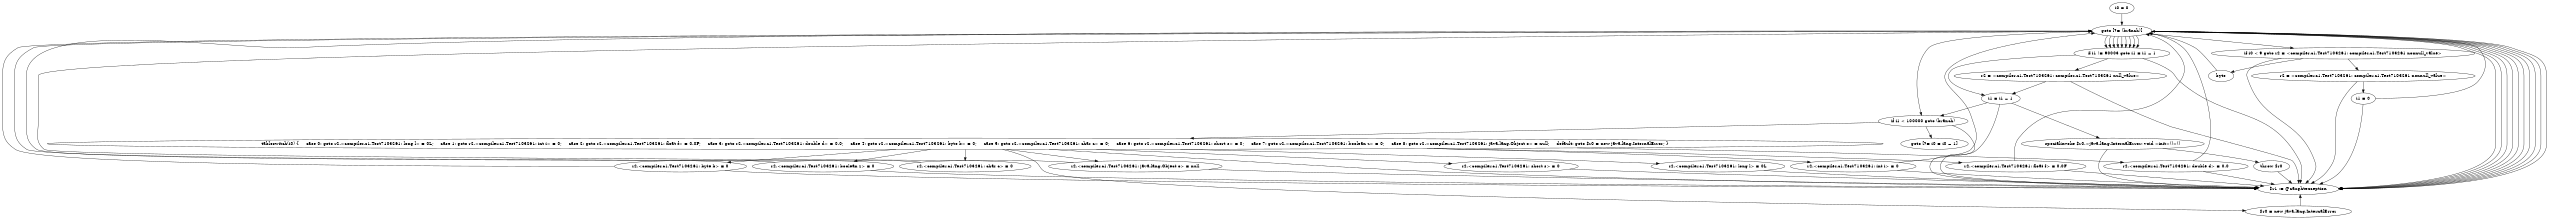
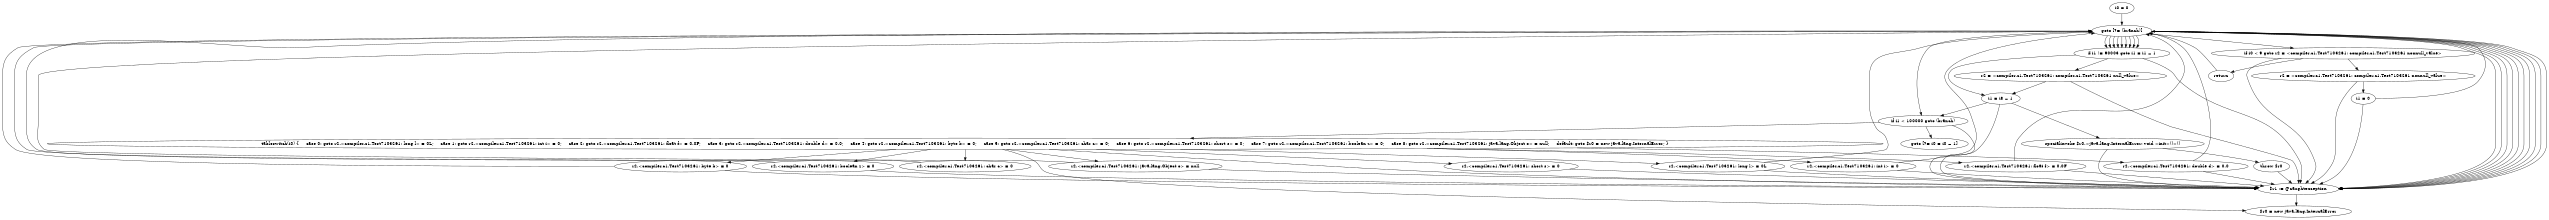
edge "r2.<compiler.c1.Test7103261: long l> = 0L" -> "goto [?= (branch)]": added
node "byte": label "byte" -> "return"
node "i1 = i1 + 1": label "i1 = i1 + 1" -> "i1 = i8 + 1"
edge "$r0 = new java.lang.InternalError" -> "$r1 := @caughtexception": reversed
